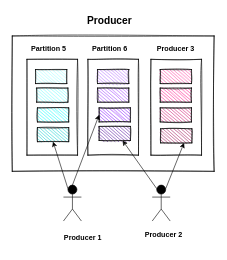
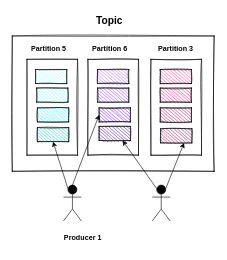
node "Producer": label "Producer" -> "Topic"
node "Producer 3": label "Producer 3" -> "Partition 3"
node "Producer 2": removed
